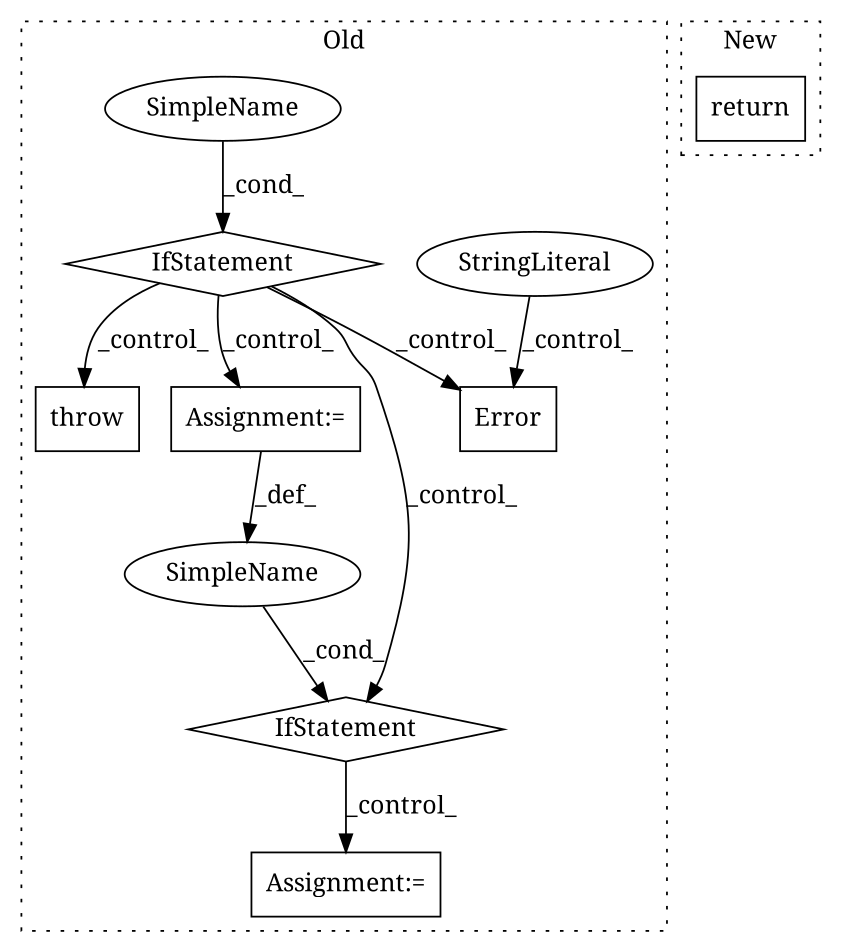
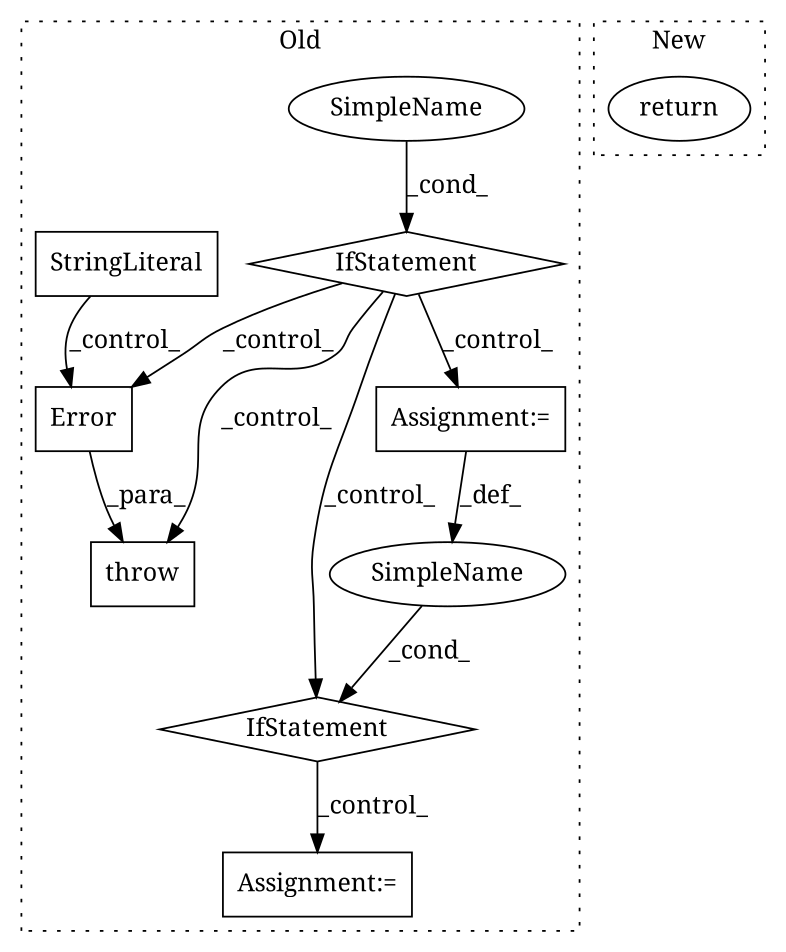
node "return": shape box -> ellipse
node "StringLiteral": shape ellipse -> box
edge "Error" -> "throw": added, label "_para_"
